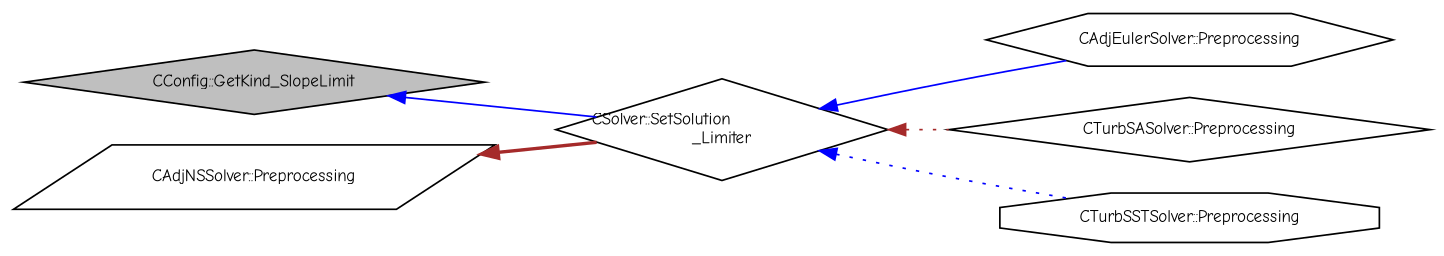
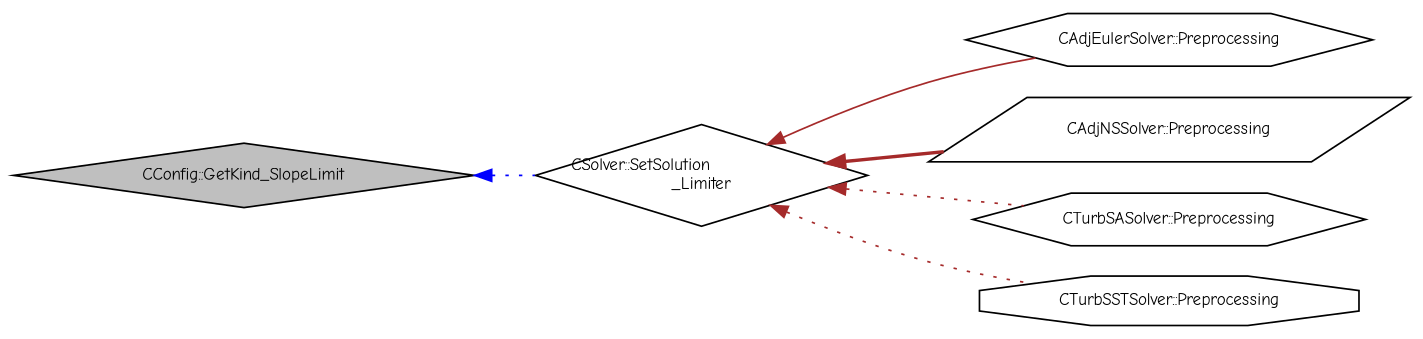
edge "CAdjEulerSolver::Preprocessing" -> "CSolver::SetSolution _Limiter": color blue -> brown
edge "CSolver::SetSolution _Limiter" -> "CConfig::GetKind_SlopeLimit": style solid -> dotted
node "CTurbSASolver::Preprocessing": shape diamond -> hexagon
edge "CSolver::SetSolution _Limiter" -> "CAdjNSSolver::Preprocessing": reversed
edge "CTurbSSTSolver::Preprocessing" -> "CSolver::SetSolution _Limiter": color blue -> brown
